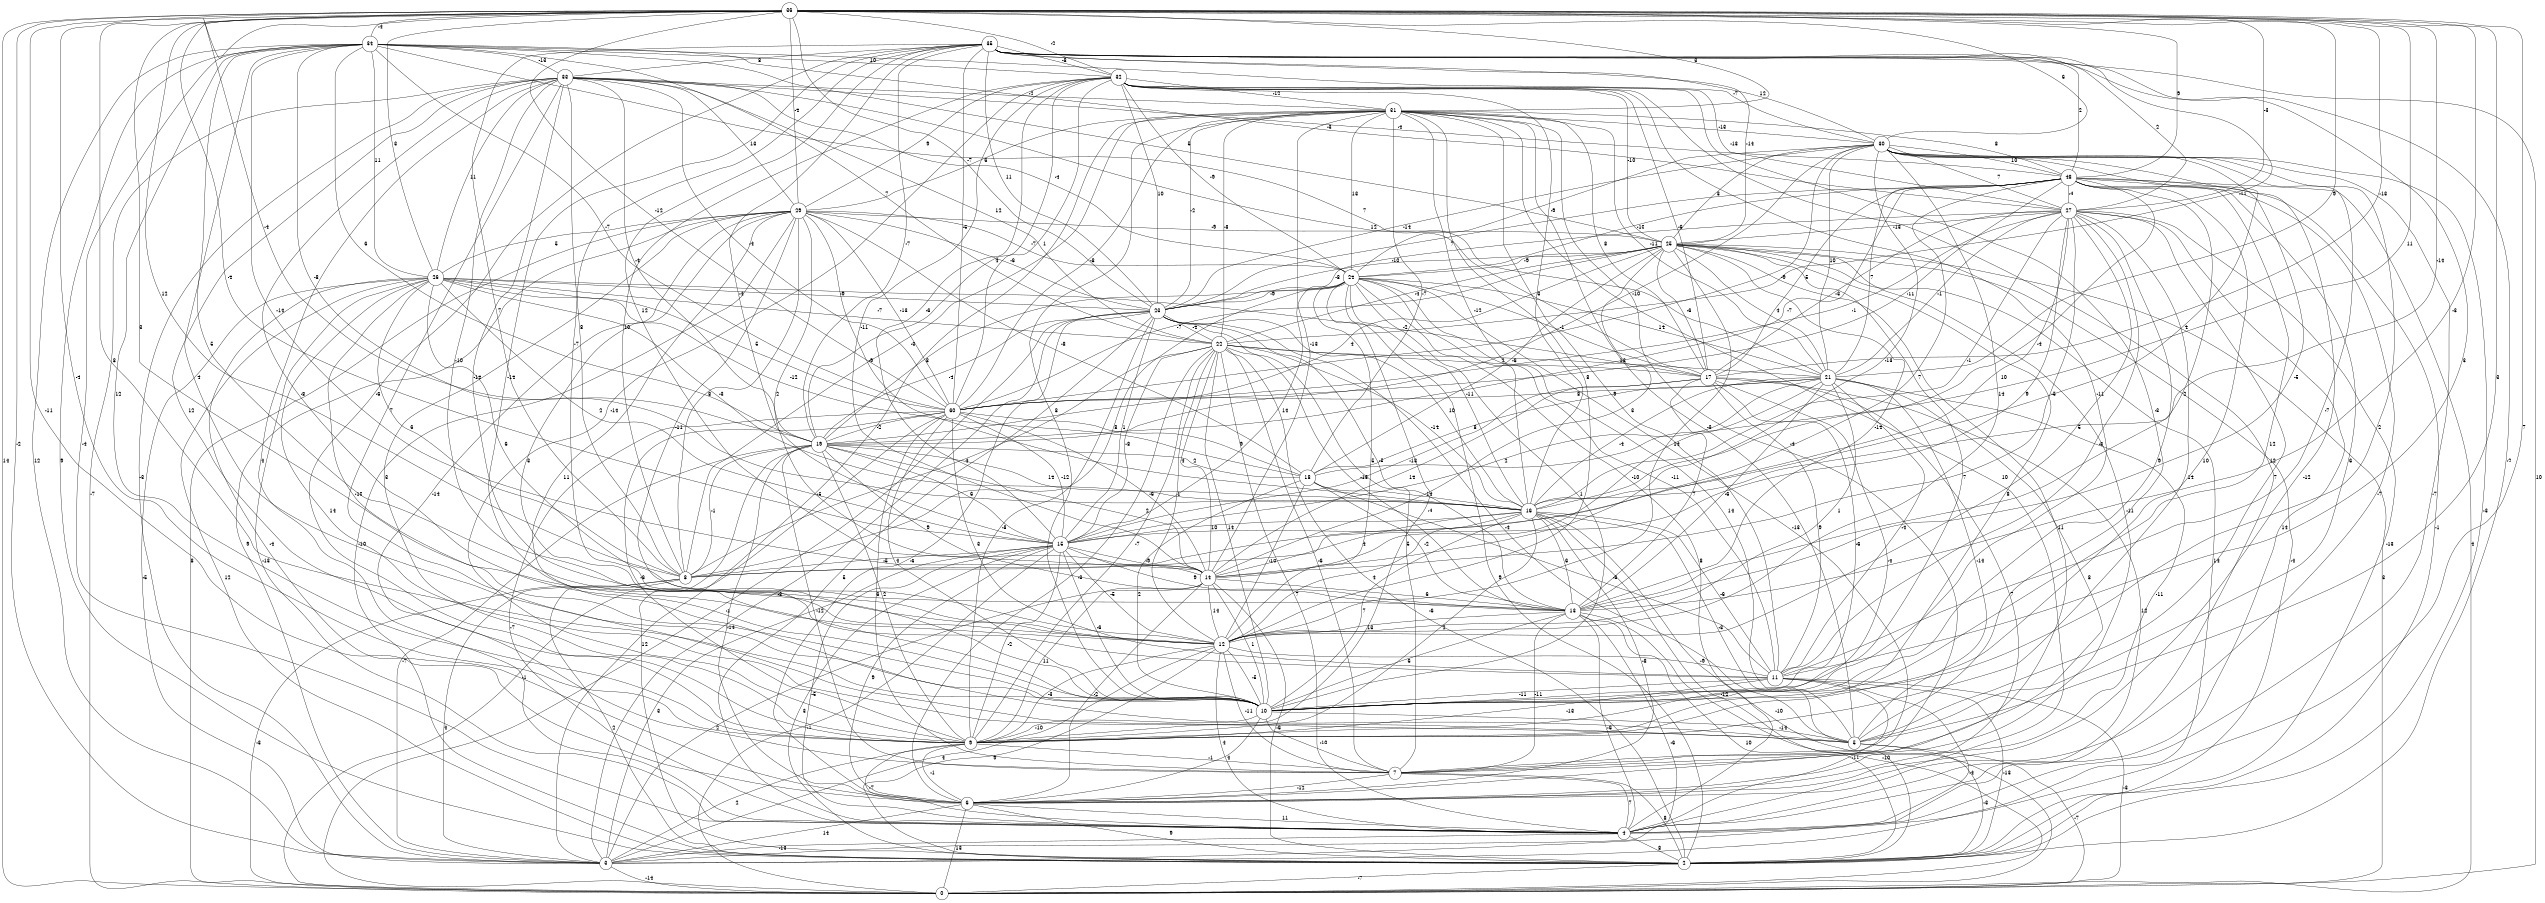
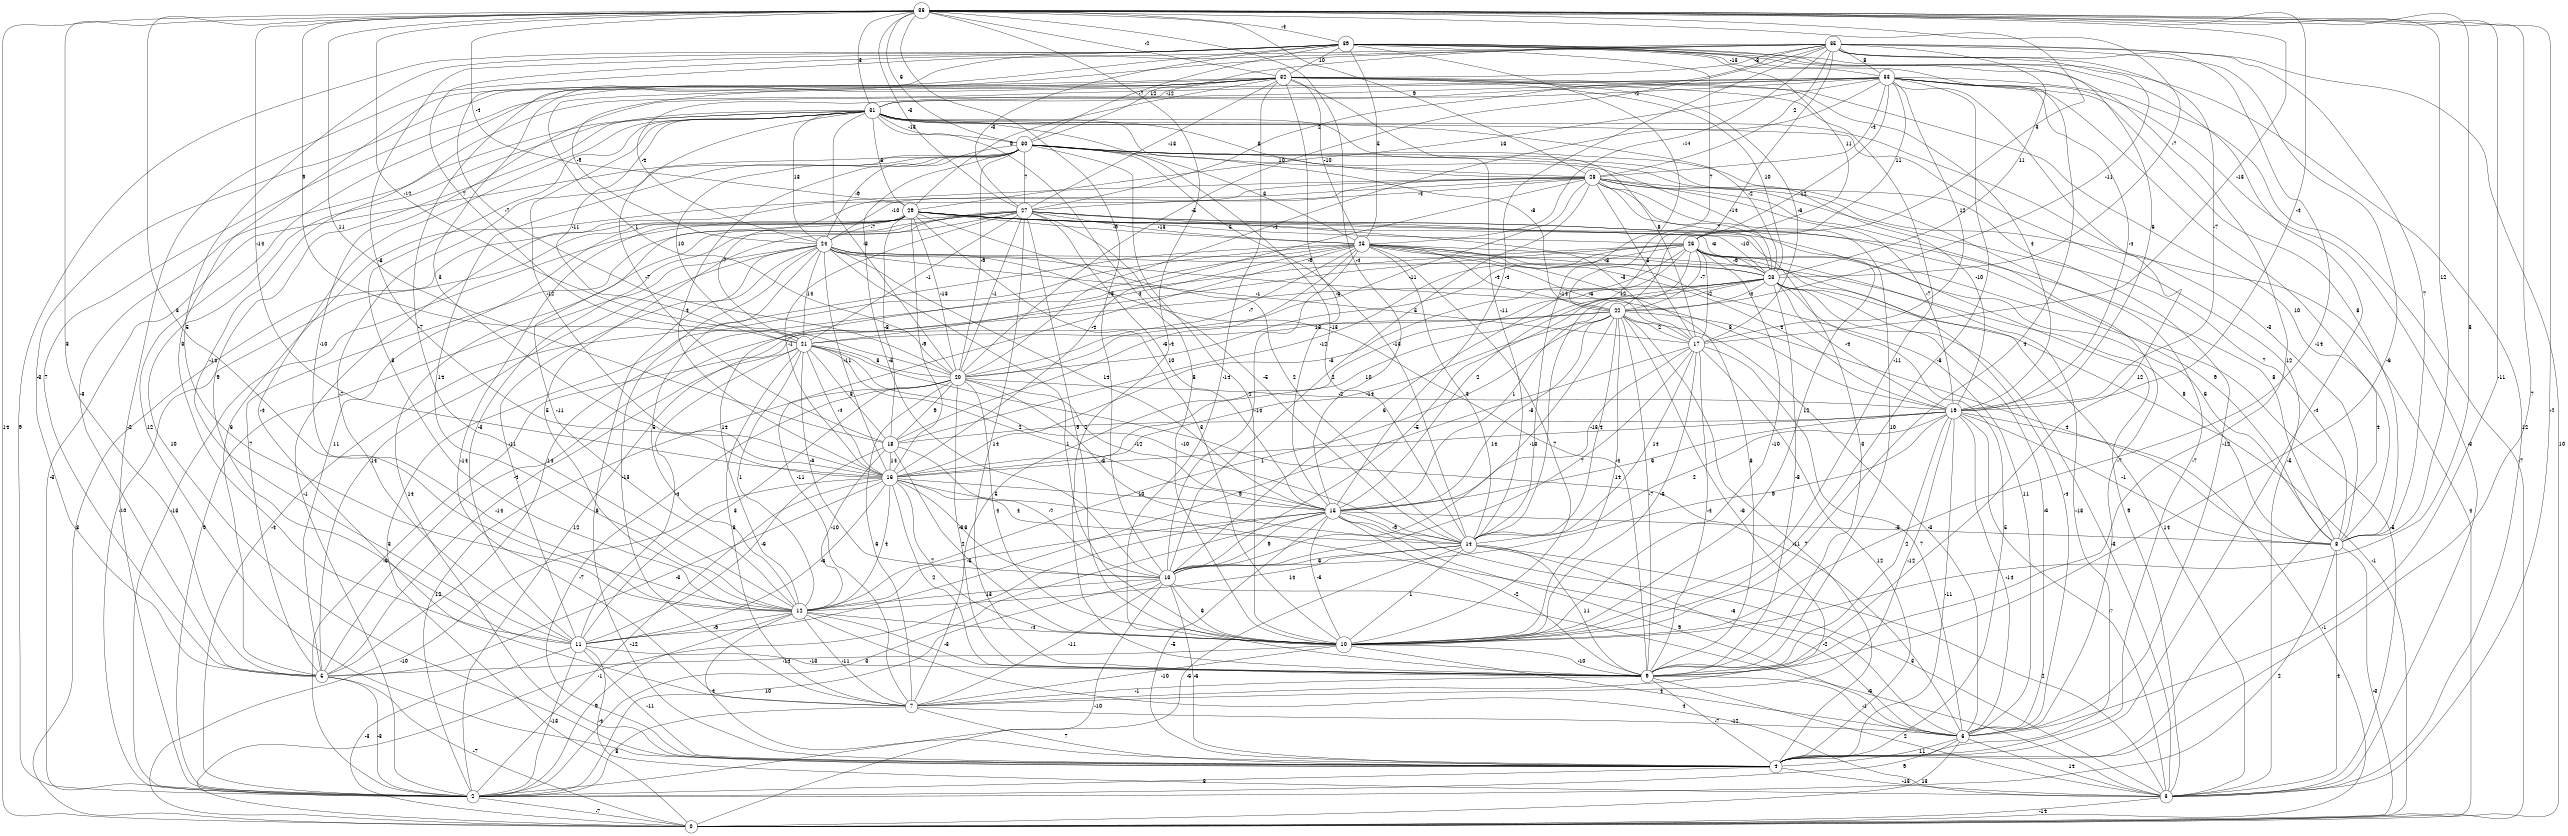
node "34": label "34" -> "39"
node "48": label "48" -> "28"
edge "25" -- "24": removed, label "-9"
node "60": label "60" -> "20"
edge "19" -- "4": added, label "-11"
edge "12" -- "10": label "-5" -> "-4"
edge "11" -- "10": removed, label "-11"
